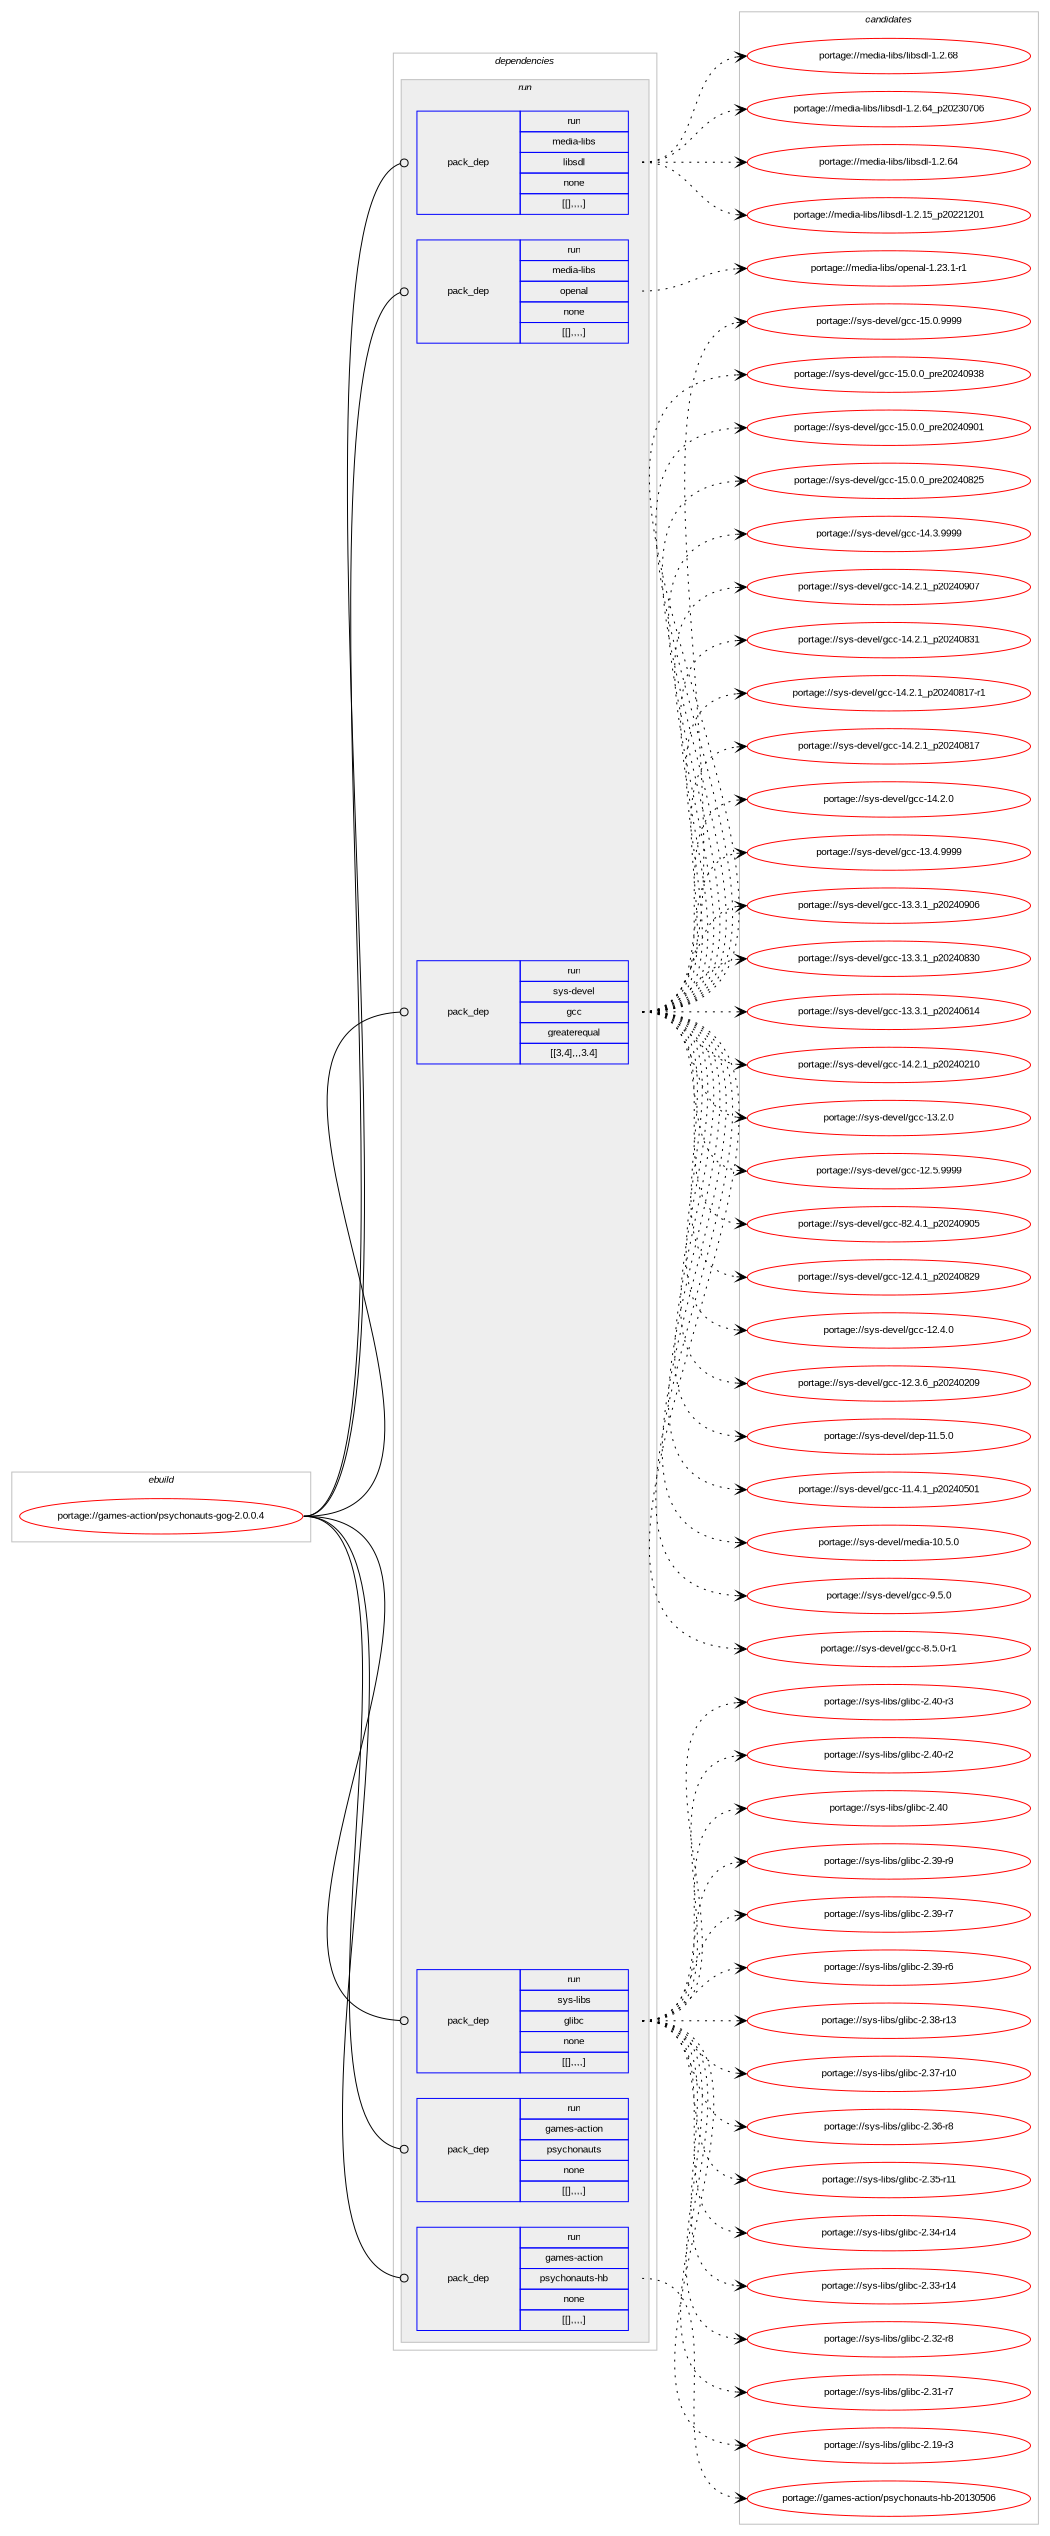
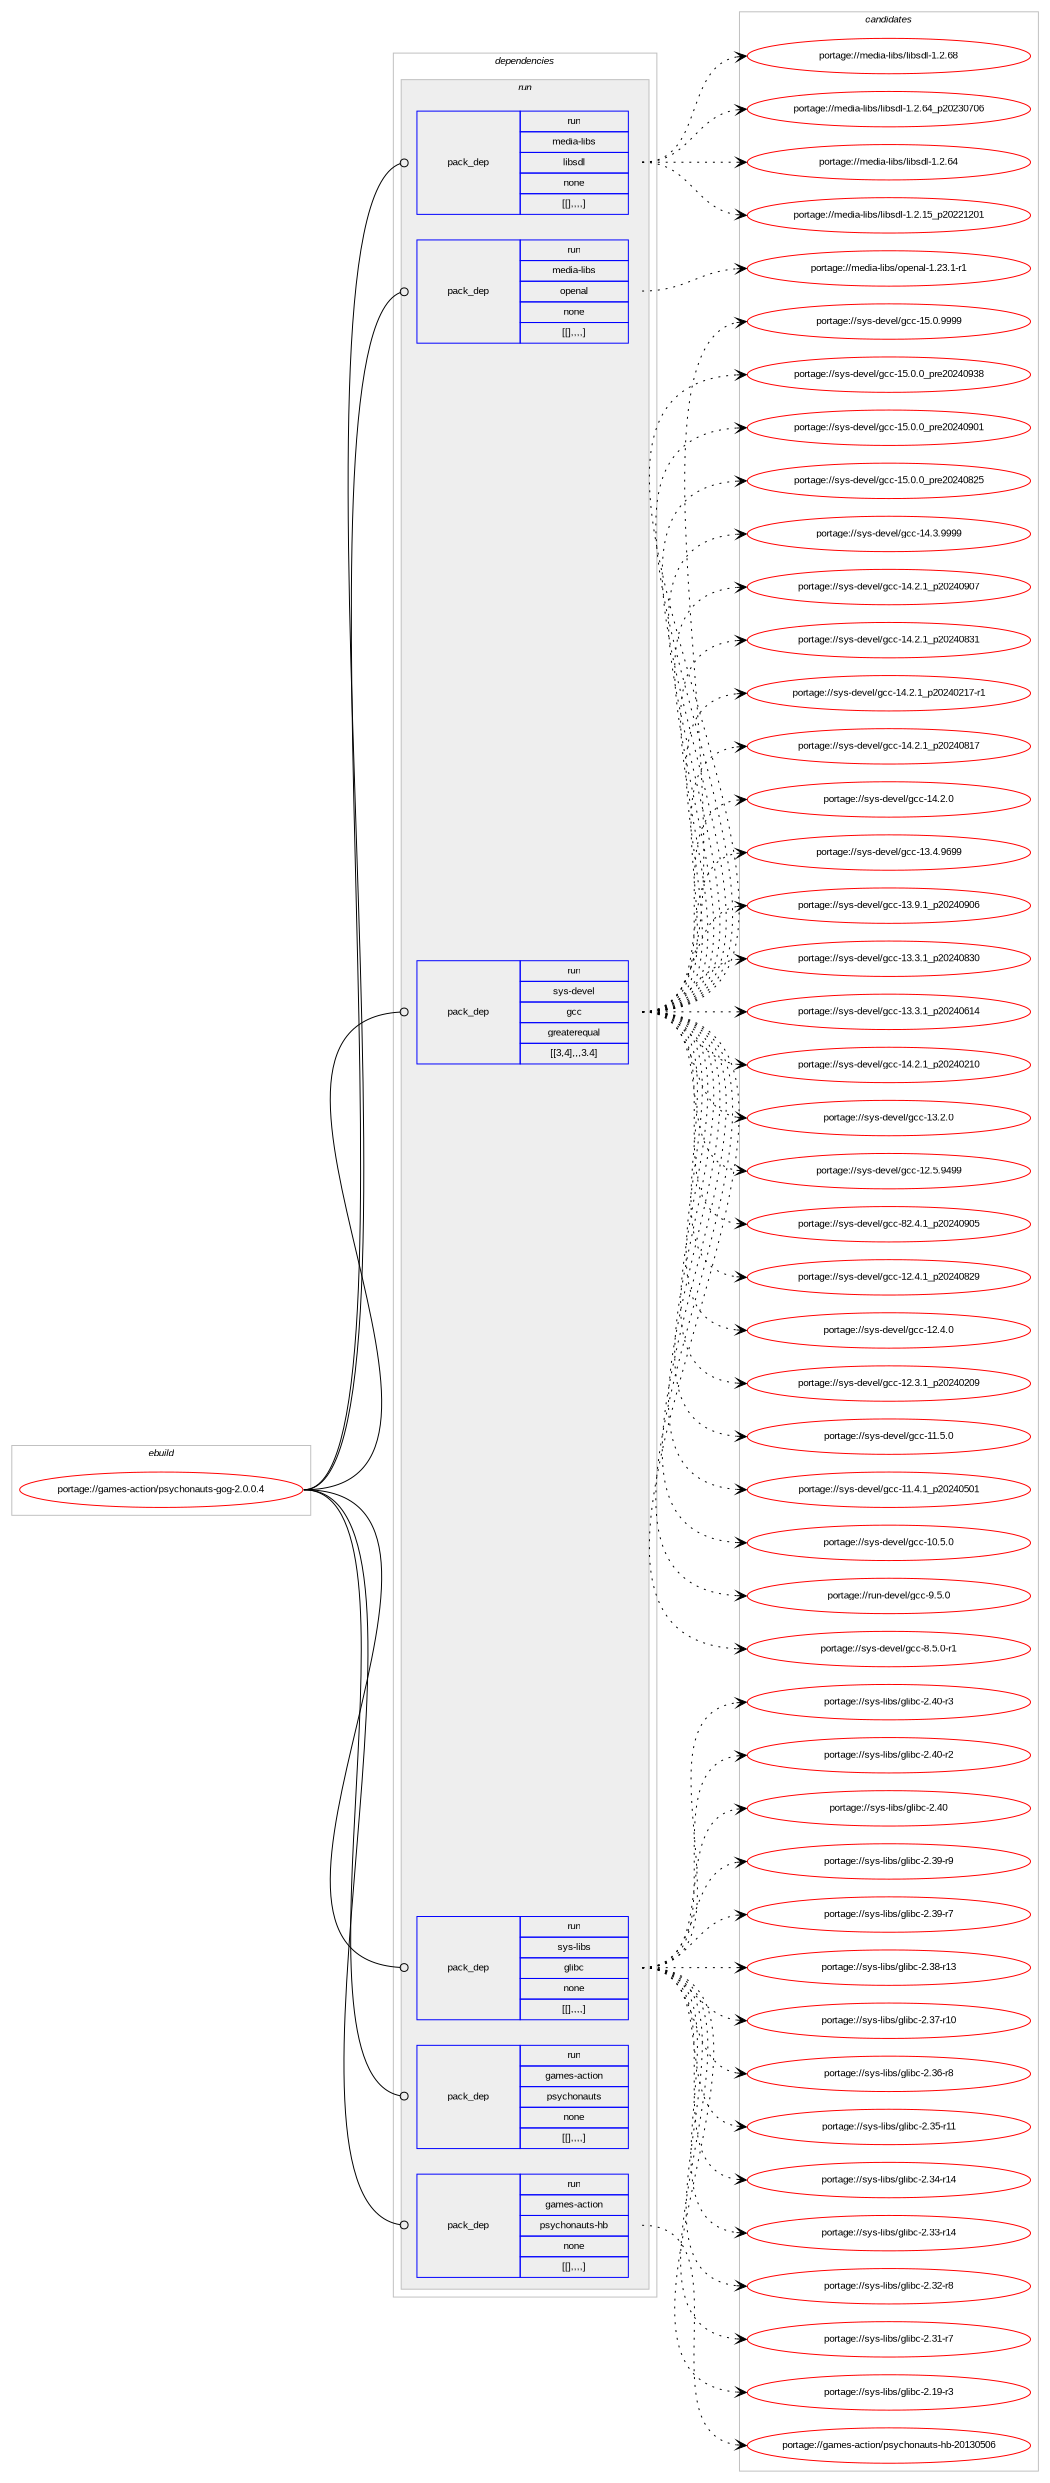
node "portage://sys-devel/gcc-14.2.1_p20240817-r1": label "portage://sys-devel/gcc-14.2.1_p20240817-r1" -> "portage://sys-devel/gcc-14.2.1_p20240217-r1"
node "portage://sys-devel/gcc-13.4.9999": label "portage://sys-devel/gcc-13.4.9999" -> "portage://sys-devel/gcc-13.4.9699"
node "portage://sys-devel/gcc-13.3.1_p20240906": label "portage://sys-devel/gcc-13.3.1_p20240906" -> "portage://sys-devel/gcc-13.9.1_p20240906"
node "portage://sys-devel/gcc-12.5.9999": label "portage://sys-devel/gcc-12.5.9999" -> "portage://sys-devel/gcc-12.5.9499"
node "portage://sys-devel/gcc-12.3.6_p20240209": label "portage://sys-devel/gcc-12.3.6_p20240209" -> "portage://sys-devel/gcc-12.3.1_p20240209"
node "portage://sys-devel/dep-11.5.0": label "portage://sys-devel/dep-11.5.0" -> "portage://sys-devel/gcc-11.5.0"
node "portage://sys-devel/media-10.5.0": label "portage://sys-devel/media-10.5.0" -> "portage://sys-devel/gcc-10.5.0"
node "portage://sys-devel/gcc-9.5.0": label "portage://sys-devel/gcc-9.5.0" -> "portage://run-devel/gcc-9.5.0"
node "portage://sys-libs/glibc-2.39-r6": removed
